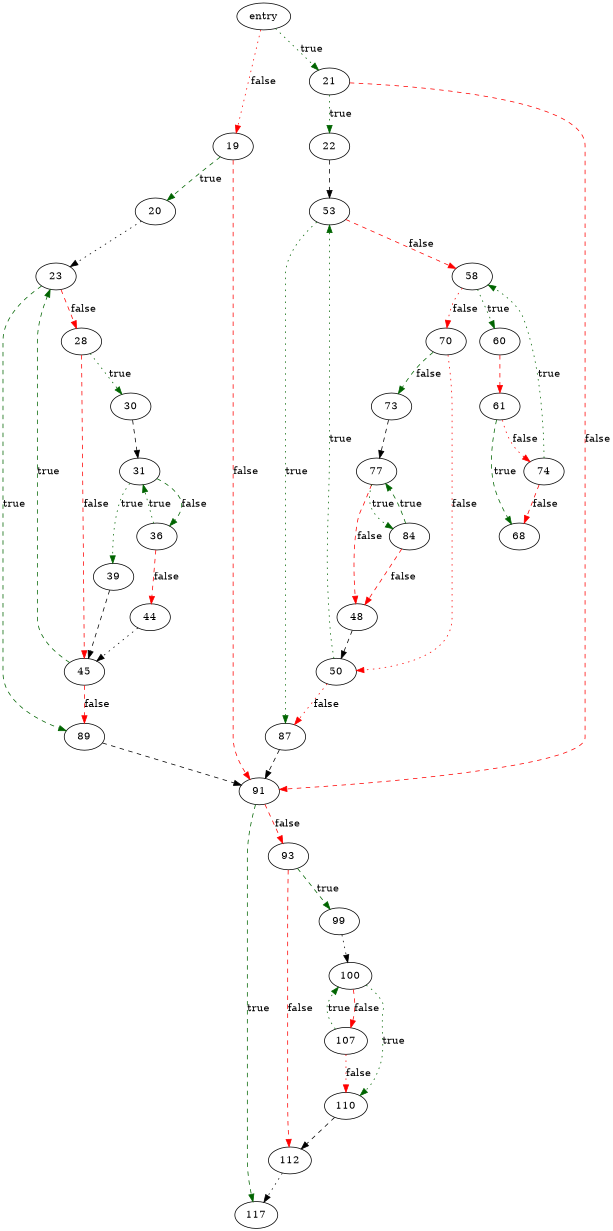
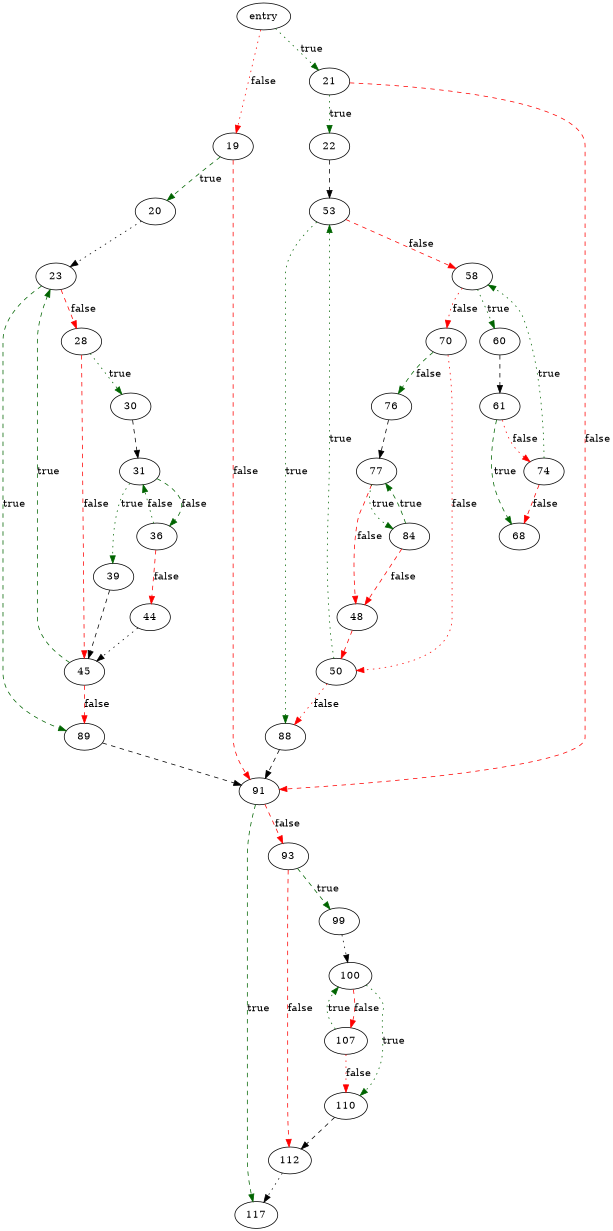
edge "60" -> "61": color red -> black
node "73": label "73" -> "76"
edge "36" -> "31": label "true" -> "false"
edge "48" -> "50": color black -> red
node "87": label "87" -> "88"
